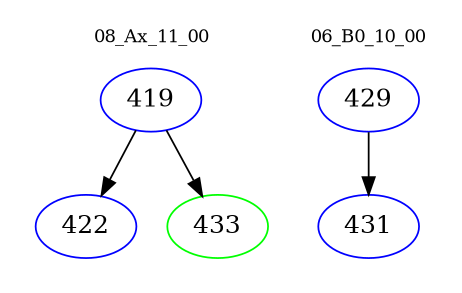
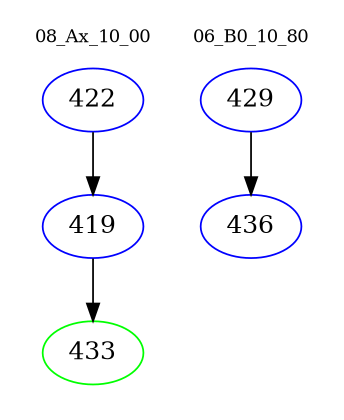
cluster "08_Ax_11_00": label "08_Ax_11_00" -> "08_Ax_10_00"
cluster "06_B0_10_00": label "06_B0_10_00" -> "06_B0_10_80"
edge "419" -> "422": reversed
node "431": label "431" -> "436"
